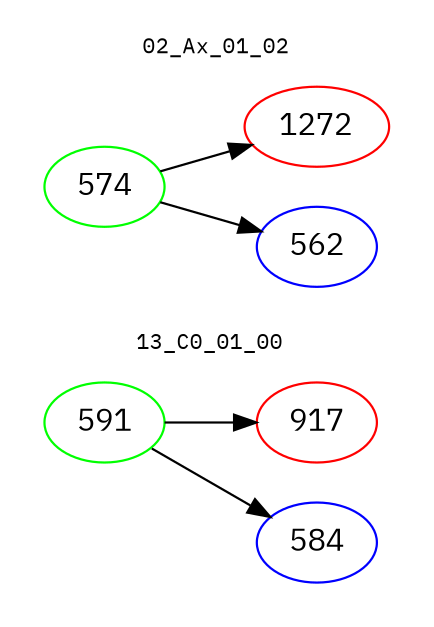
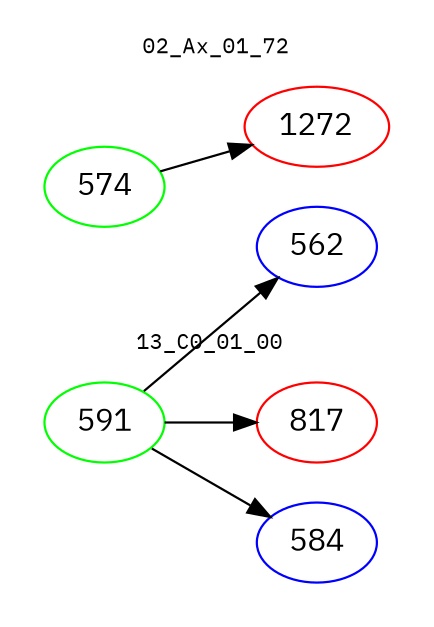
cluster "02_Ax_01_02": label "02_Ax_01_02" -> "02_Ax_01_72"
edge "574" -> "562": now "591" -> "562"
node "917": label "917" -> "817"
